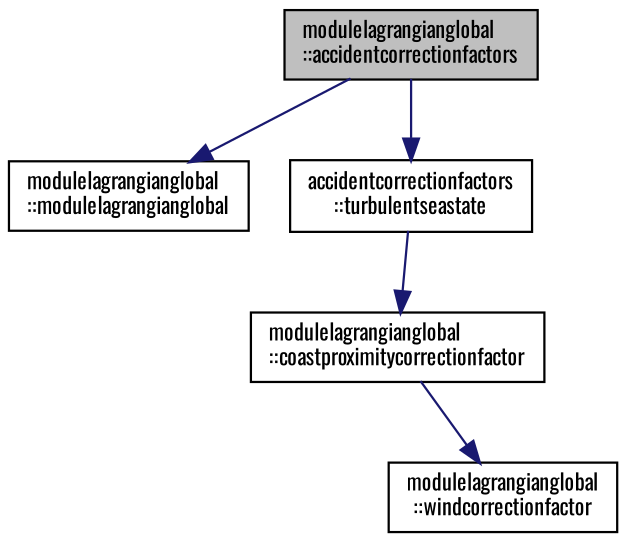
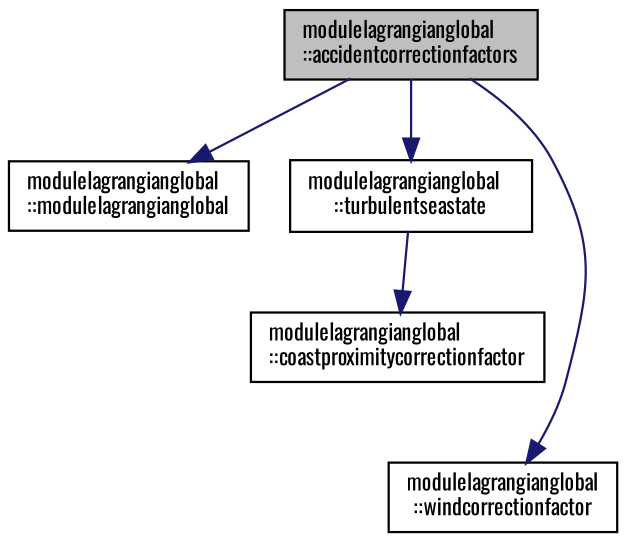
node "accidentcorrectionfactors ::turbulentseastate": label "accidentcorrectionfactors ::turbulentseastate" -> "modulelagrangianglobal ::turbulentseastate"
edge "modulelagrangianglobal ::coastproximitycorrectionfactor" -> "modulelagrangianglobal ::windcorrectionfactor": now "modulelagrangianglobal ::accidentcorrectionfactors" -> "modulelagrangianglobal ::windcorrectionfactor"
